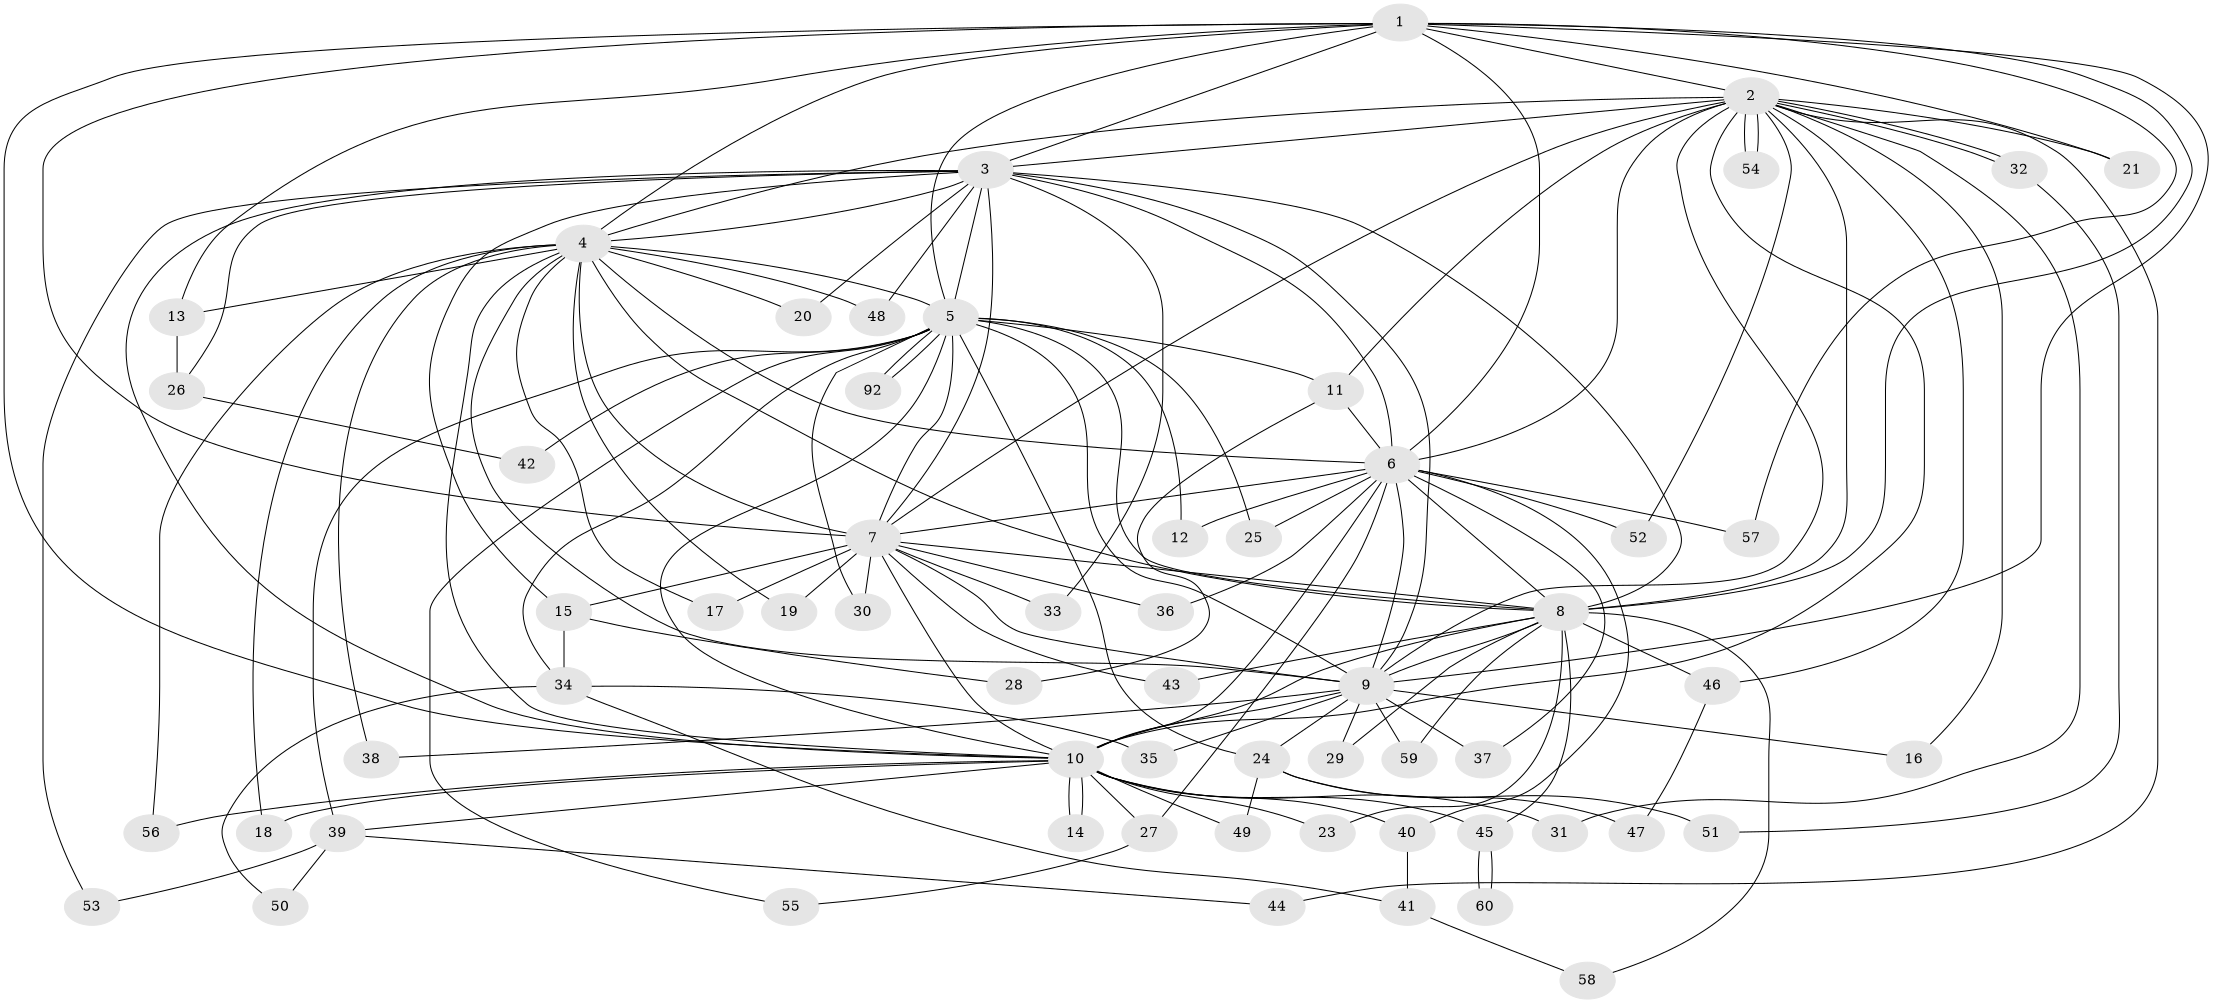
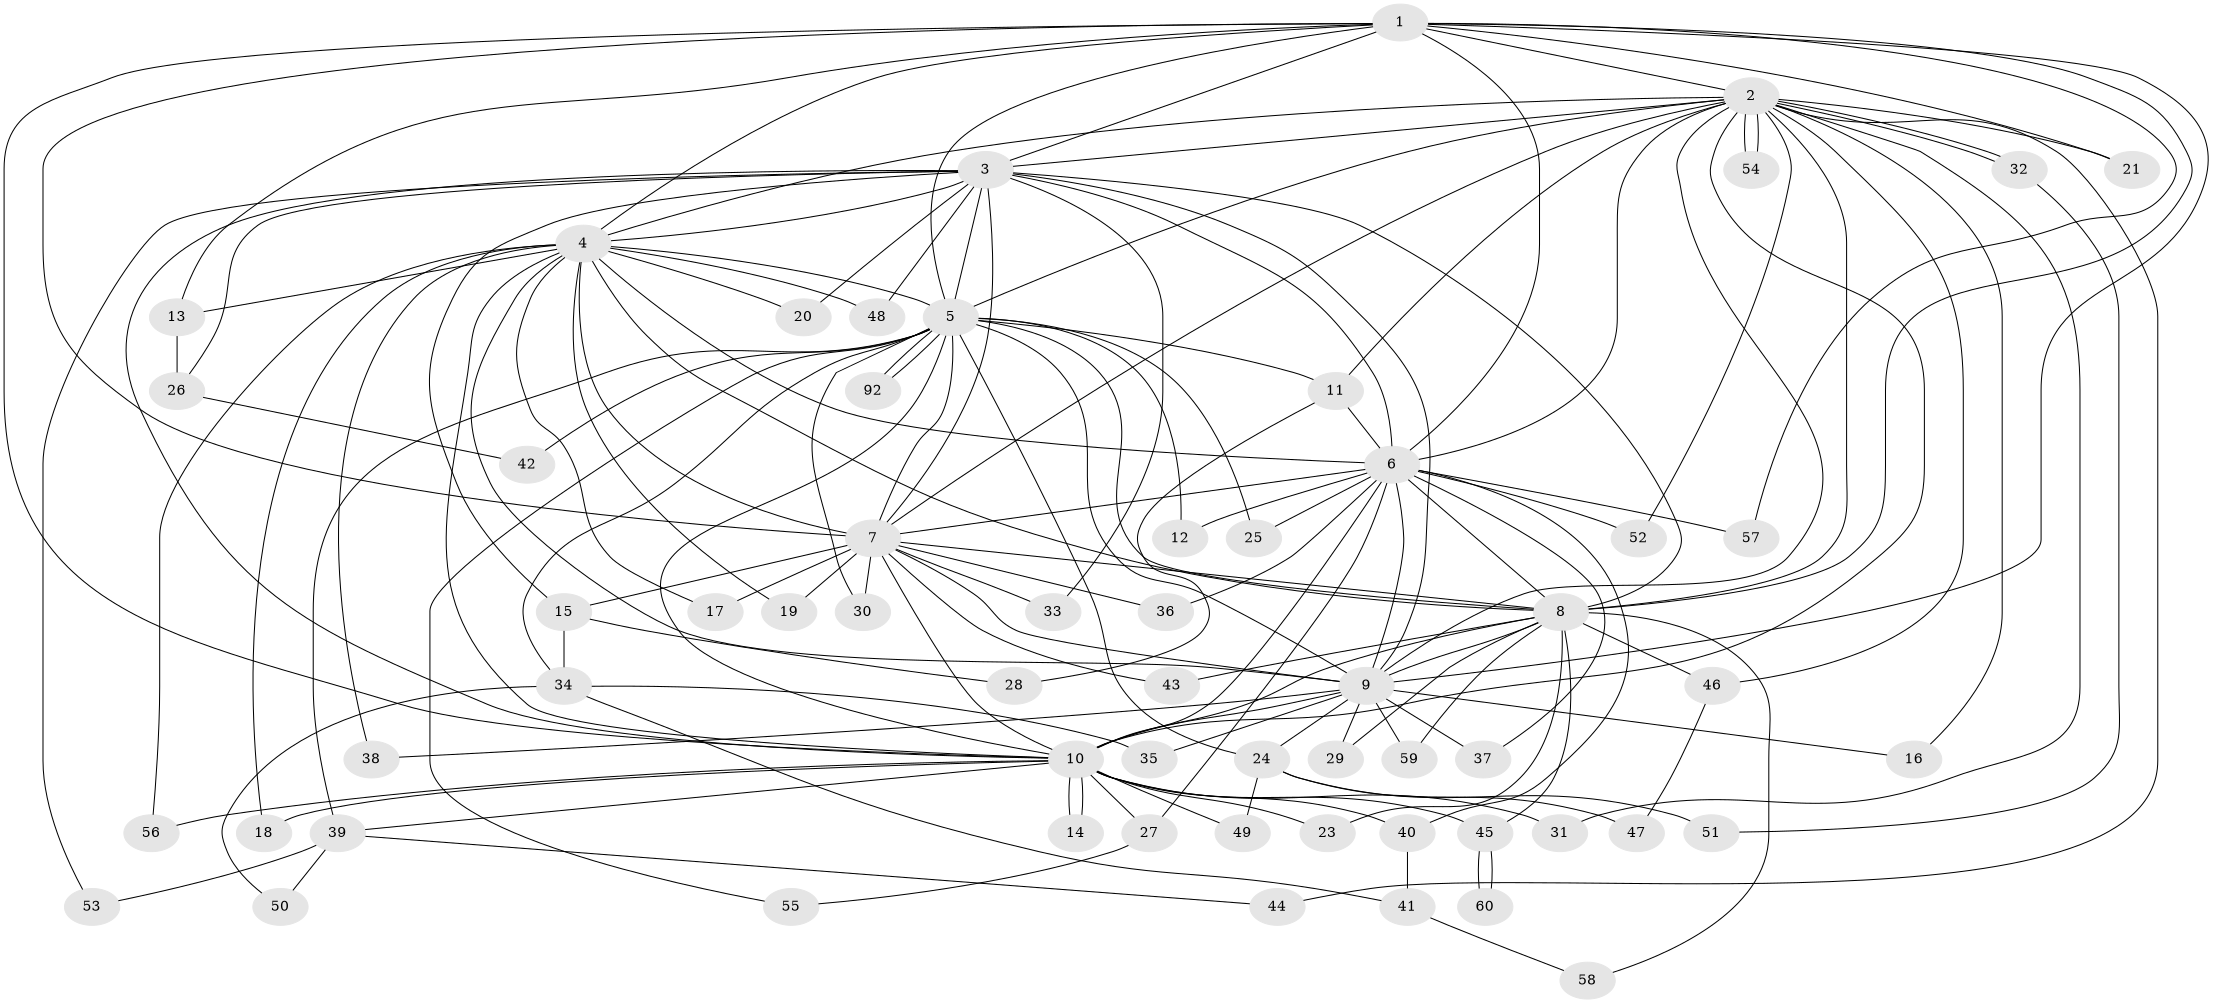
edge "2" -- "5": added
